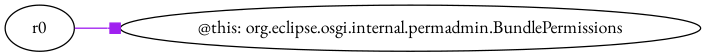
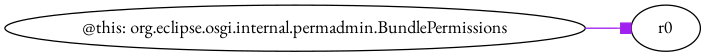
edge "r0" -> "@this: org.eclipse.osgi.internal.permadmin.BundlePermissions": reversed
